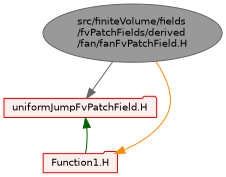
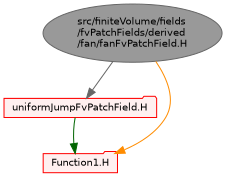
edge "Function1.H" -> "uniformJumpFvPatchField.H": reversed
